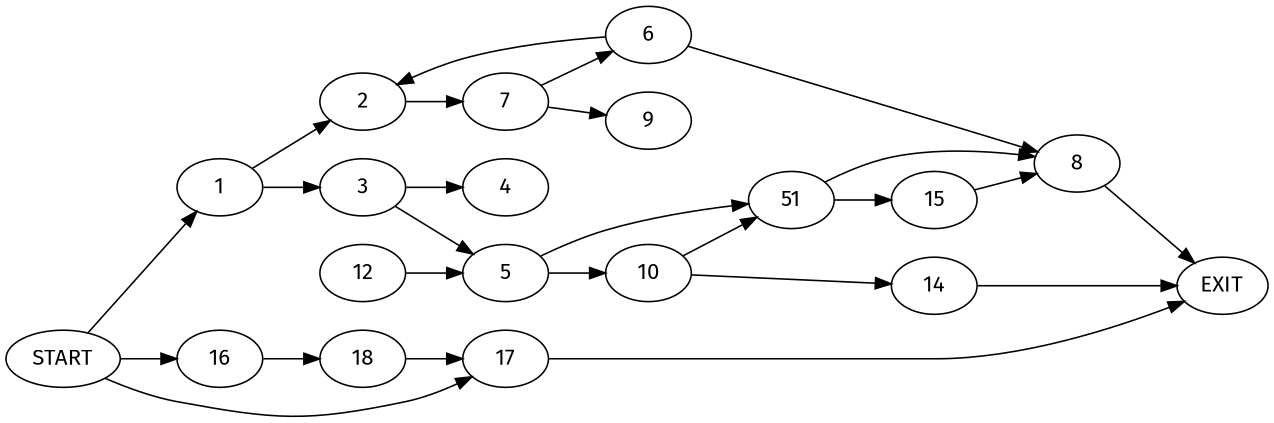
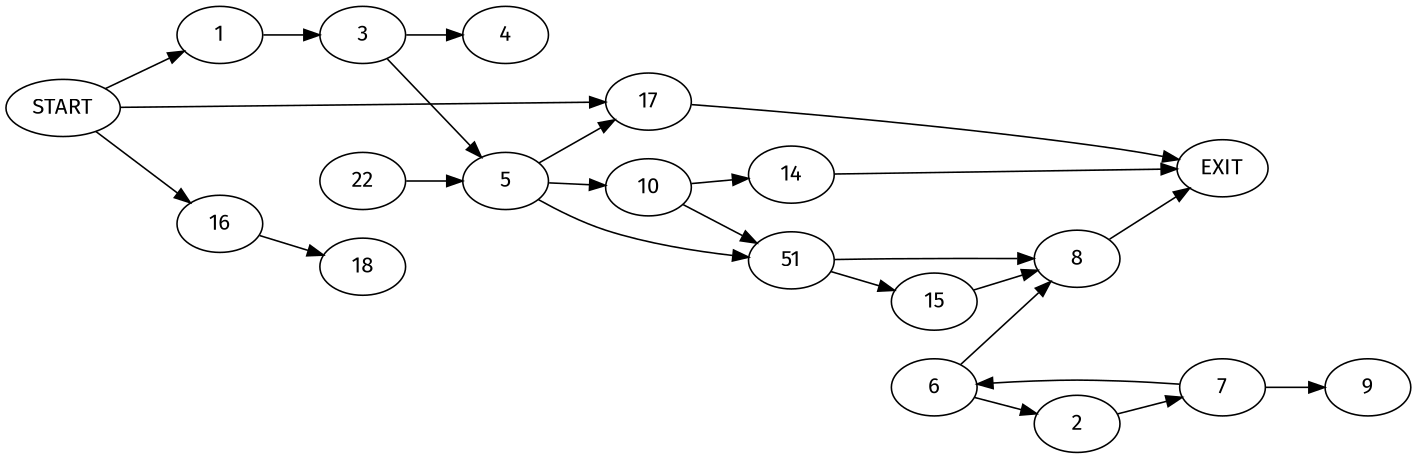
edge "1" -> "2": removed
node "12": label "12" -> "22"
edge "18" -> "17": now "5" -> "17"
